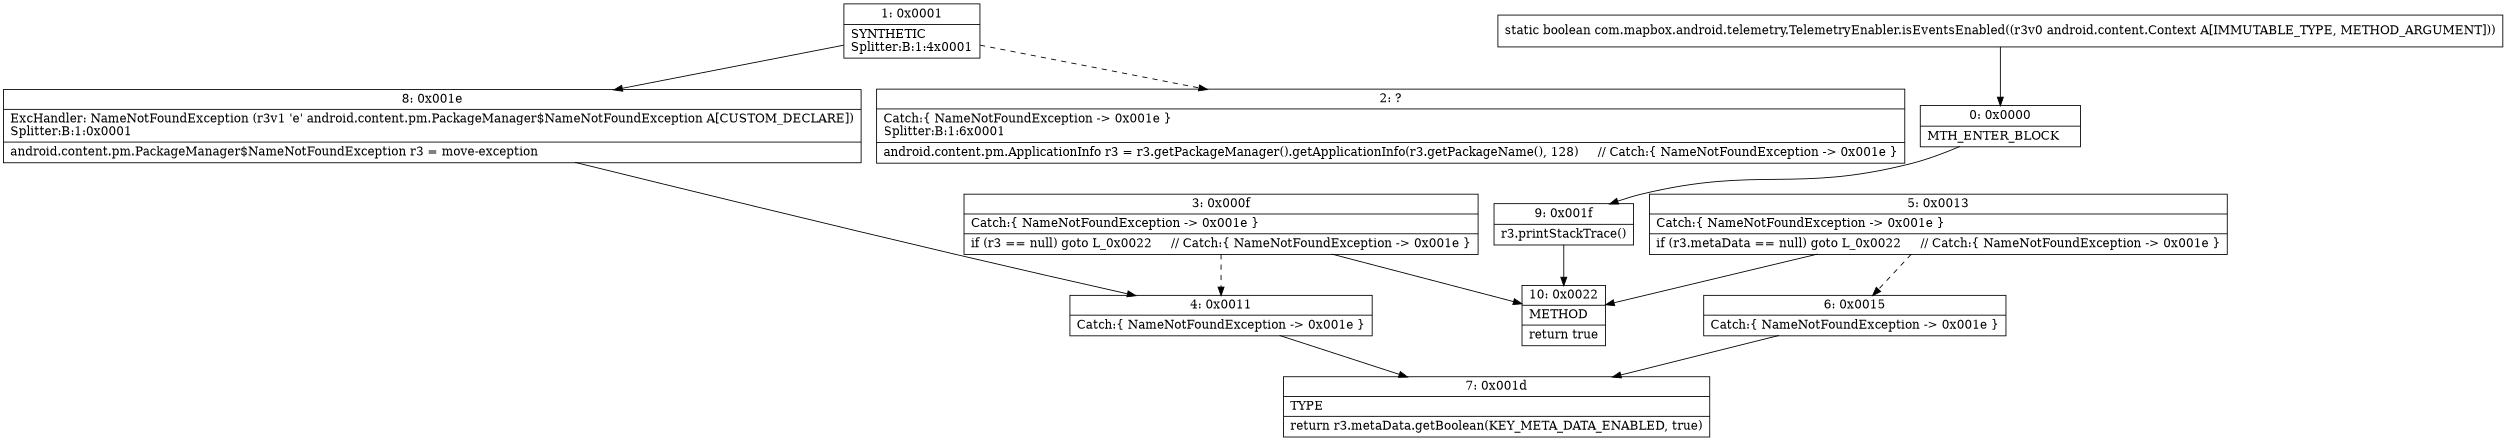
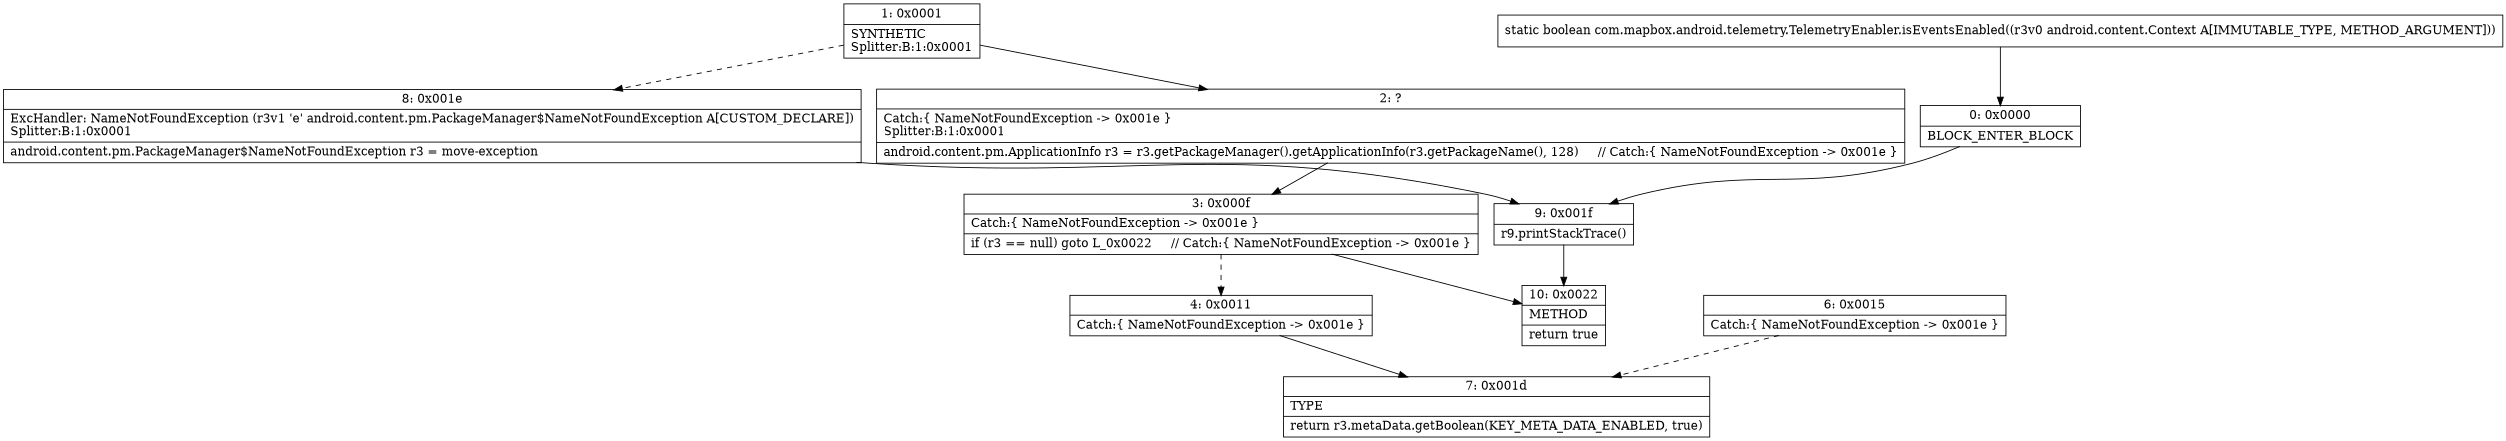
node "1: 0x0001": text "Splitter:B:1:4x0001" -> "Splitter:B:1:0x0001"
edge "1: 0x0001" -> "2: ?": style dashed -> solid
edge "1: 0x0001" -> "8: 0x001e": style solid -> dashed
node "2: ?": text "Splitter:B:1:6x0001" -> "Splitter:B:1:0x0001"
node "0: 0x0000": text "MTH_ENTER_BLOCK" -> "BLOCK_ENTER_BLOCK"
edge "2: ?" -> "3: 0x000f": added
node "5: 0x0013": removed
edge "8: 0x001e" -> "4: 0x0011": now "8: 0x001e" -> "9: 0x001f"
node "9: 0x001f": text "r3.printStackTrace()" -> "r9.printStackTrace()"
edge "6: 0x0015" -> "7: 0x001d": style solid -> dashed
